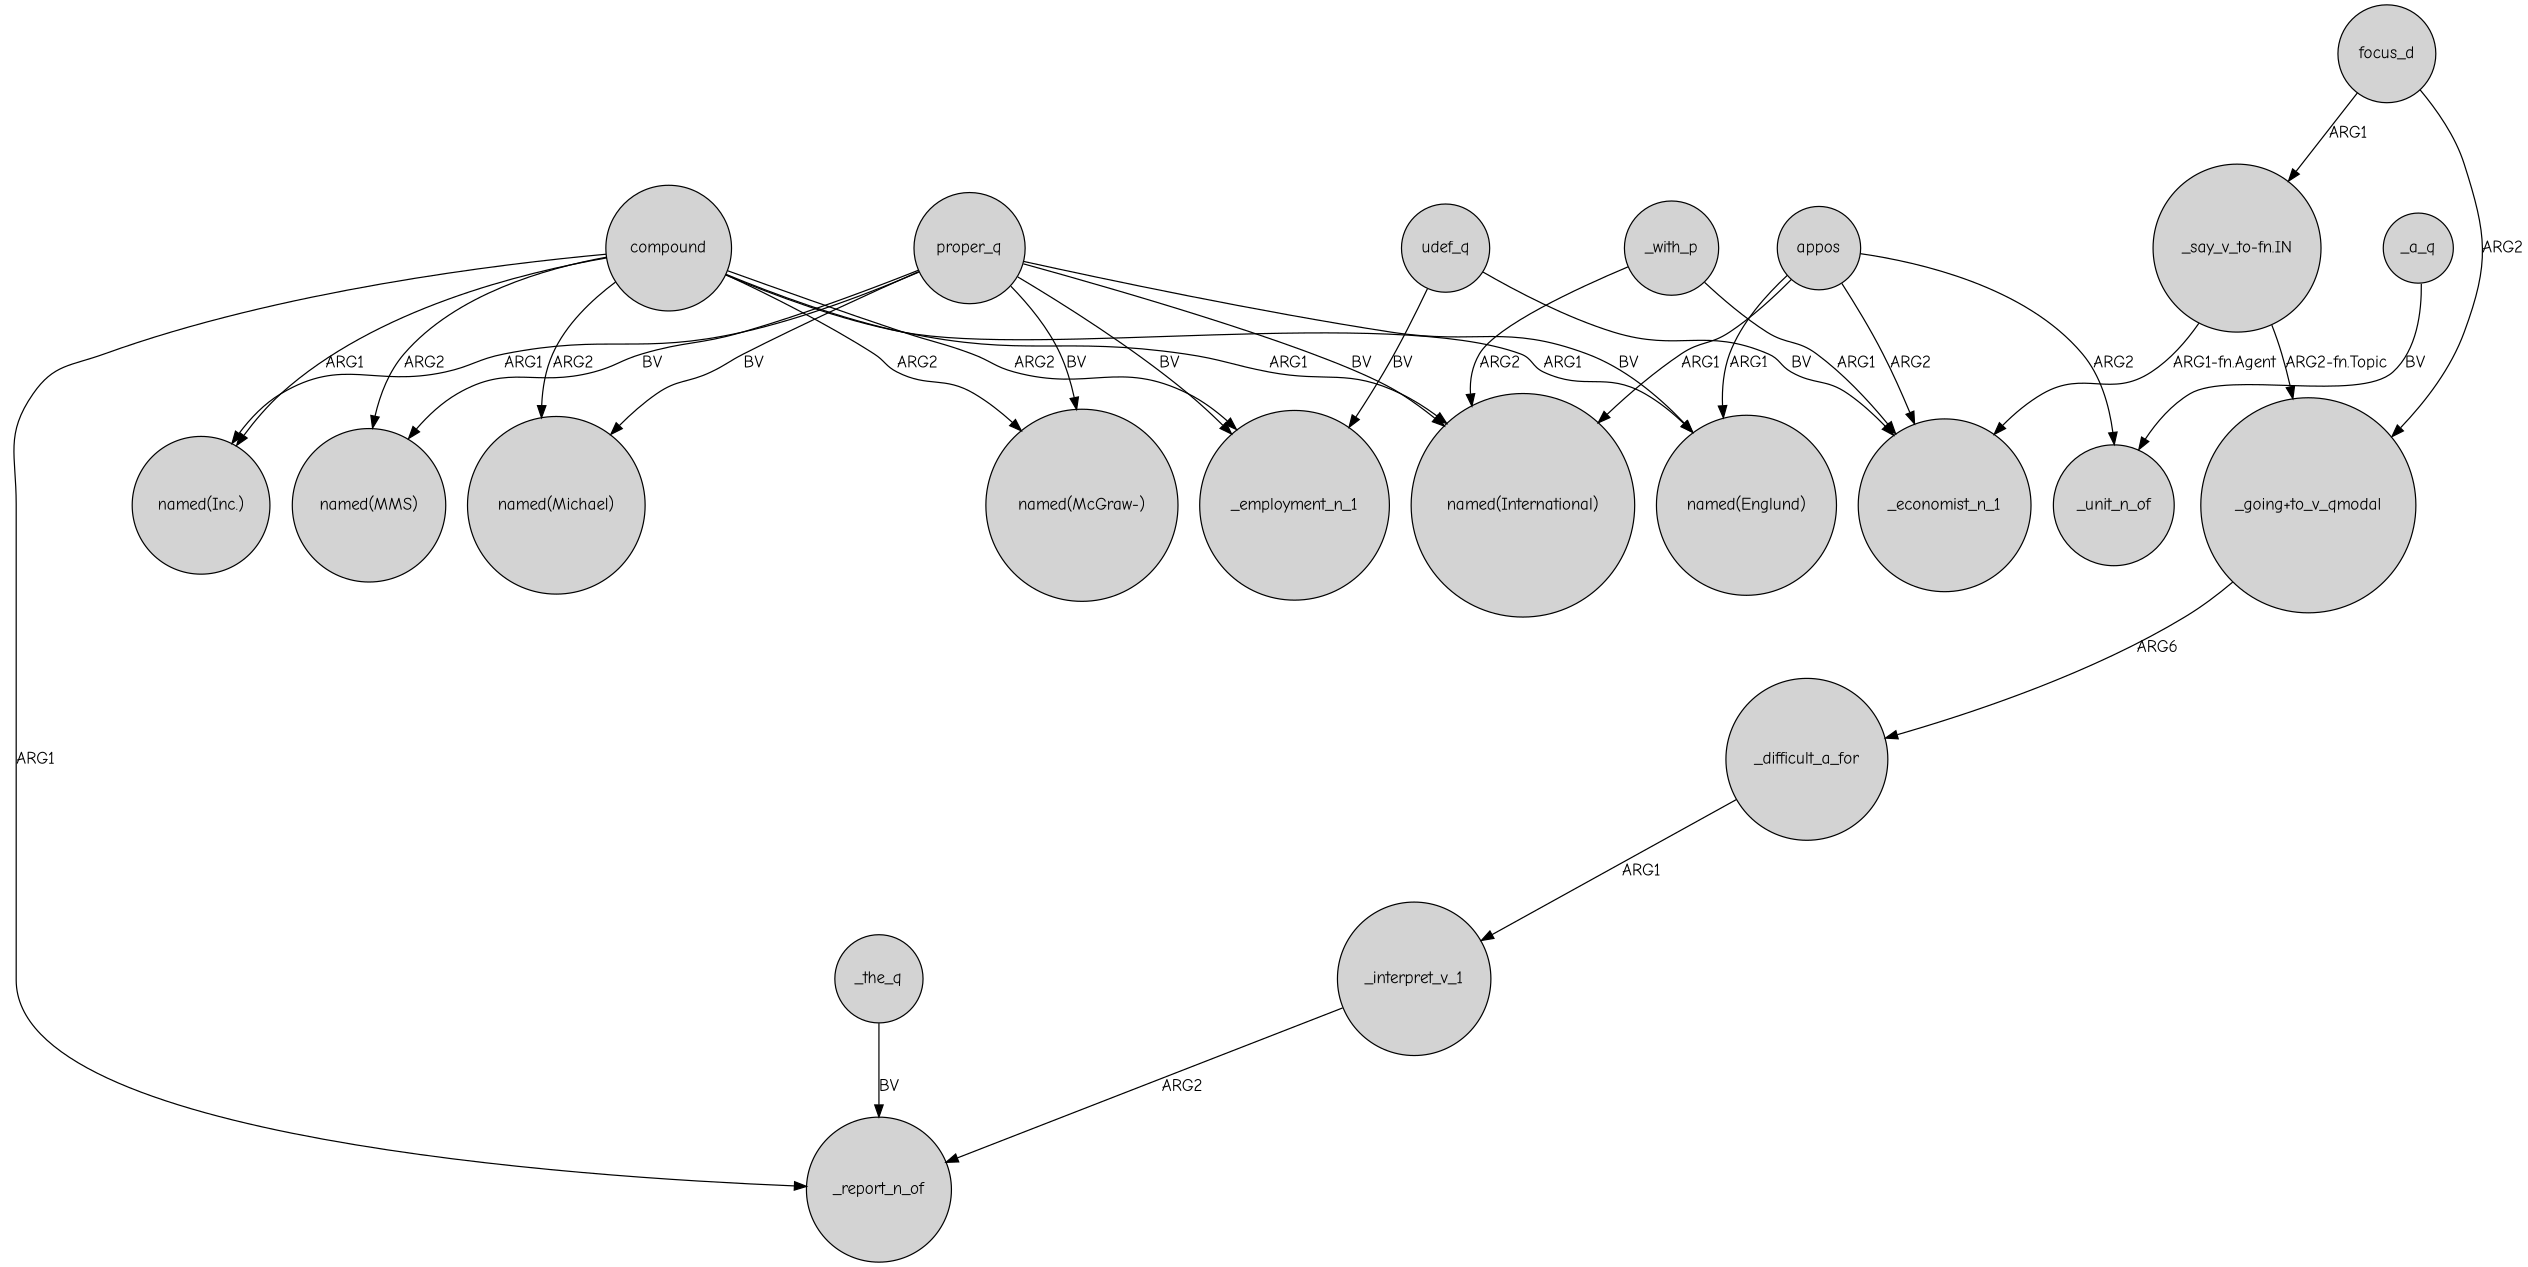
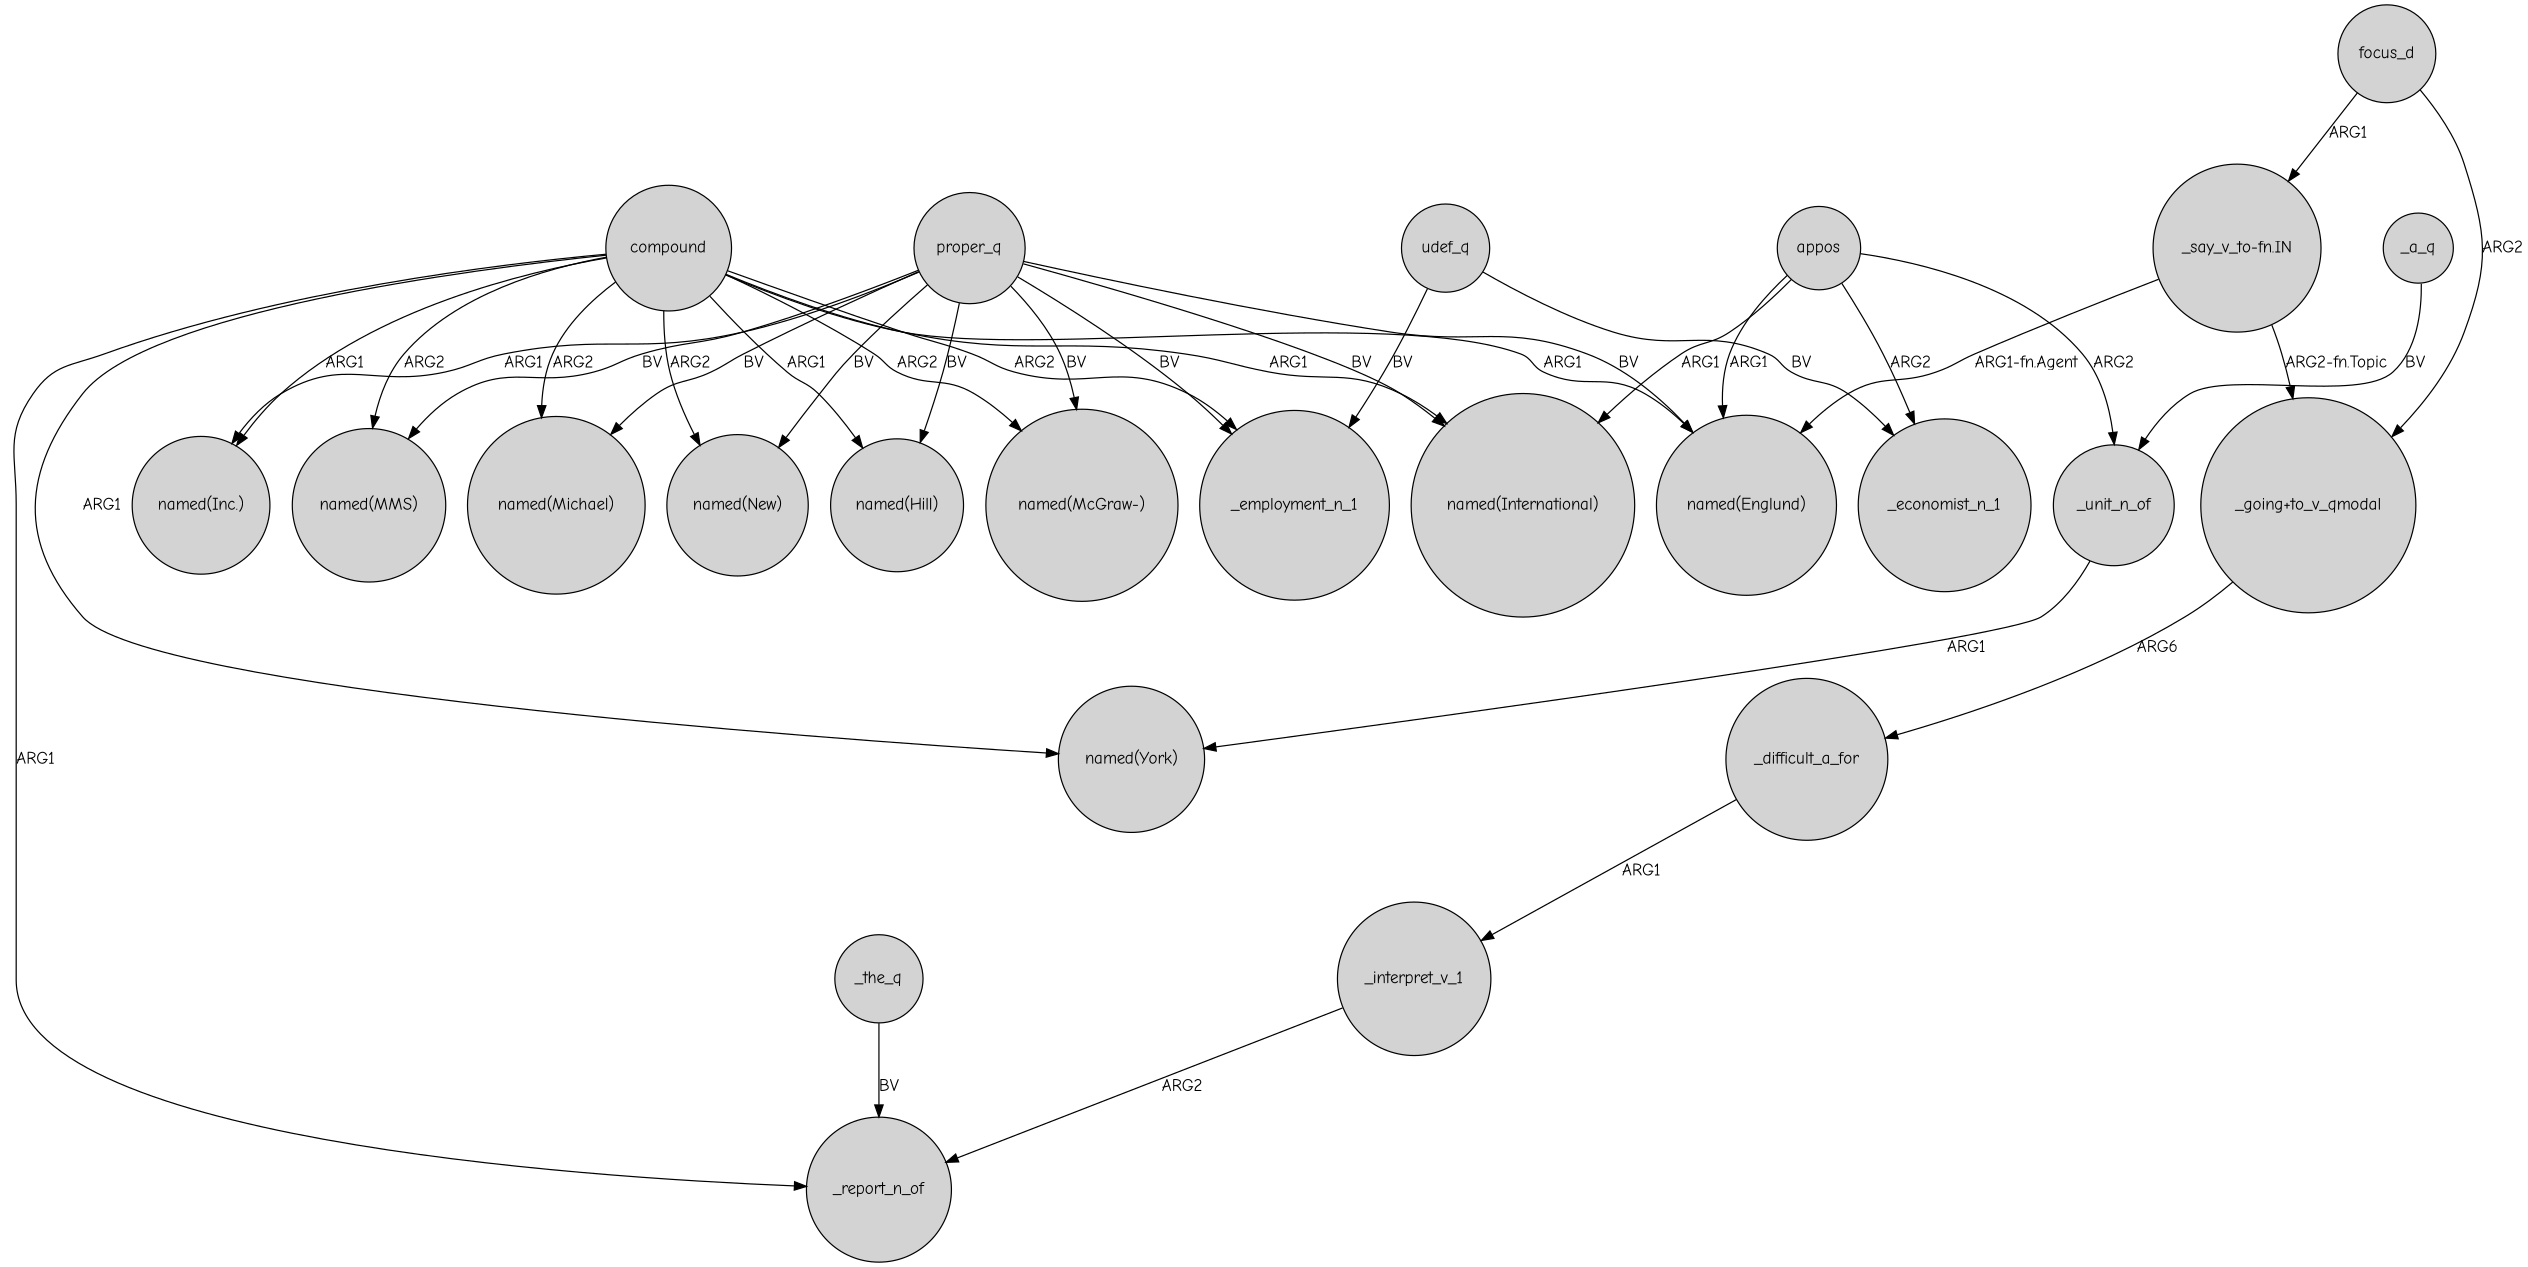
node "_with_p": removed
edge "_say_v_to-fn.IN" -> "_economist_n_1": now "_say_v_to-fn.IN" -> "named(Englund)"
node "named(New)": added
node "named(Hill)": added
node "named(York)": added
